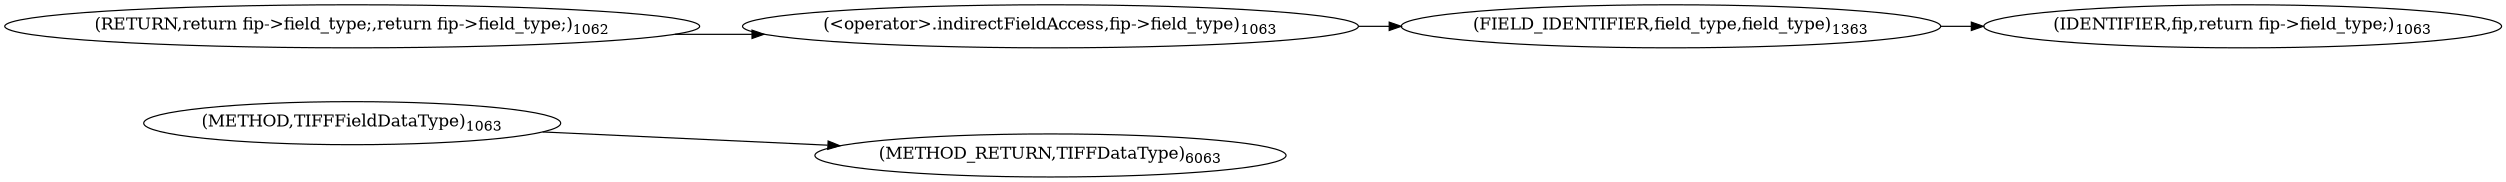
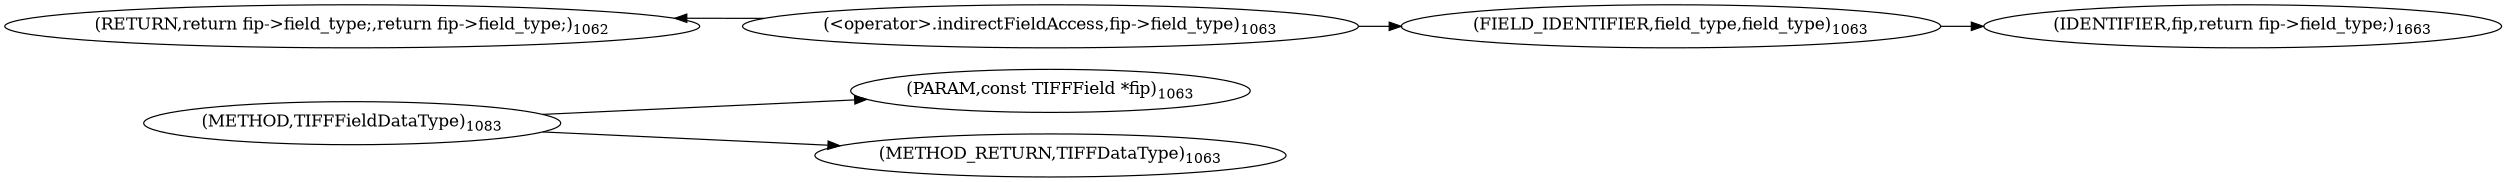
node "(FIELD_IDENTIFIER,field_type,field_type)": text "1363" -> "1063"
node "(IDENTIFIER,fip,return fip->field_type;)": text "1063" -> "1663"
edge "(RETURN,return fip->field_type;,return fip->field_type;)" -> "(<operator>.indirectFieldAccess,fip->field_type)": reversed
node "(PARAM,const TIFFField *fip)": added
node "(METHOD,TIFFFieldDataType)": text "1063" -> "1083"
node "(METHOD_RETURN,TIFFDataType)": text "6063" -> "1063"
